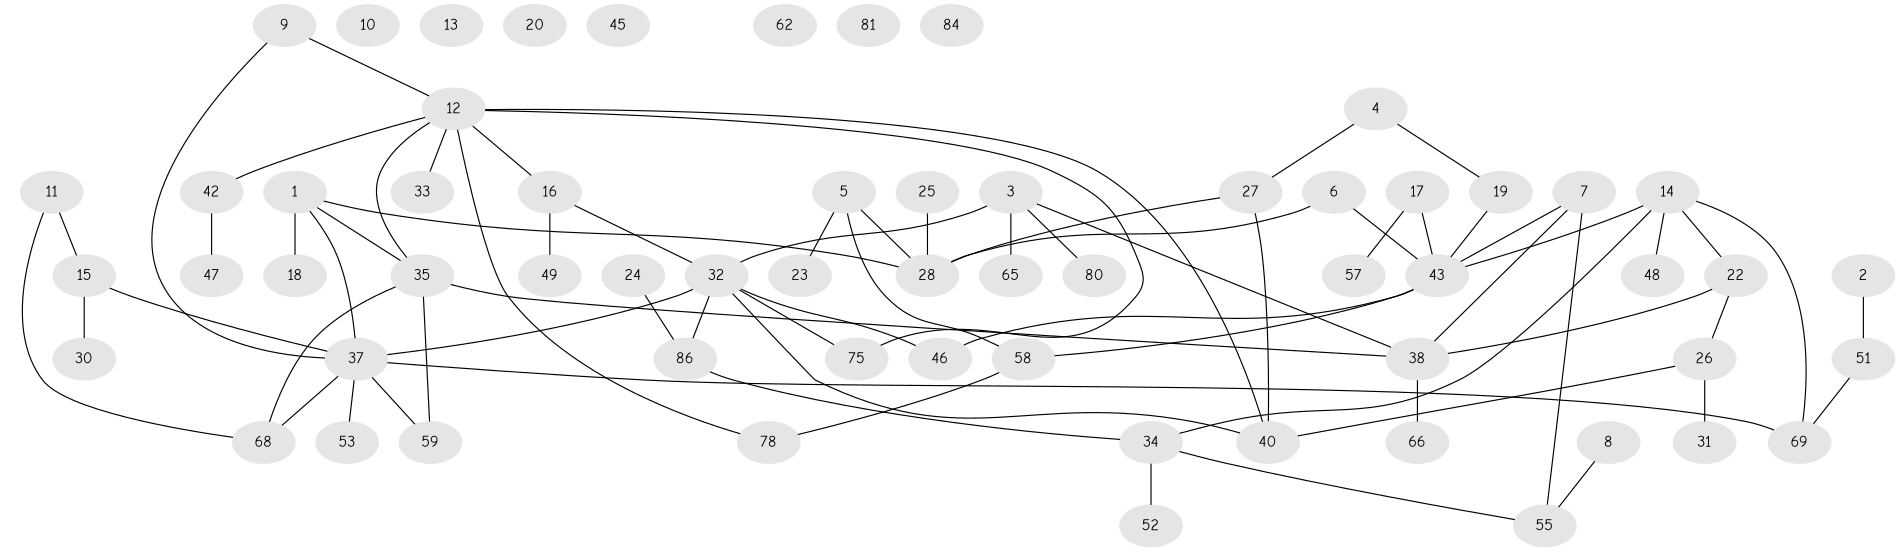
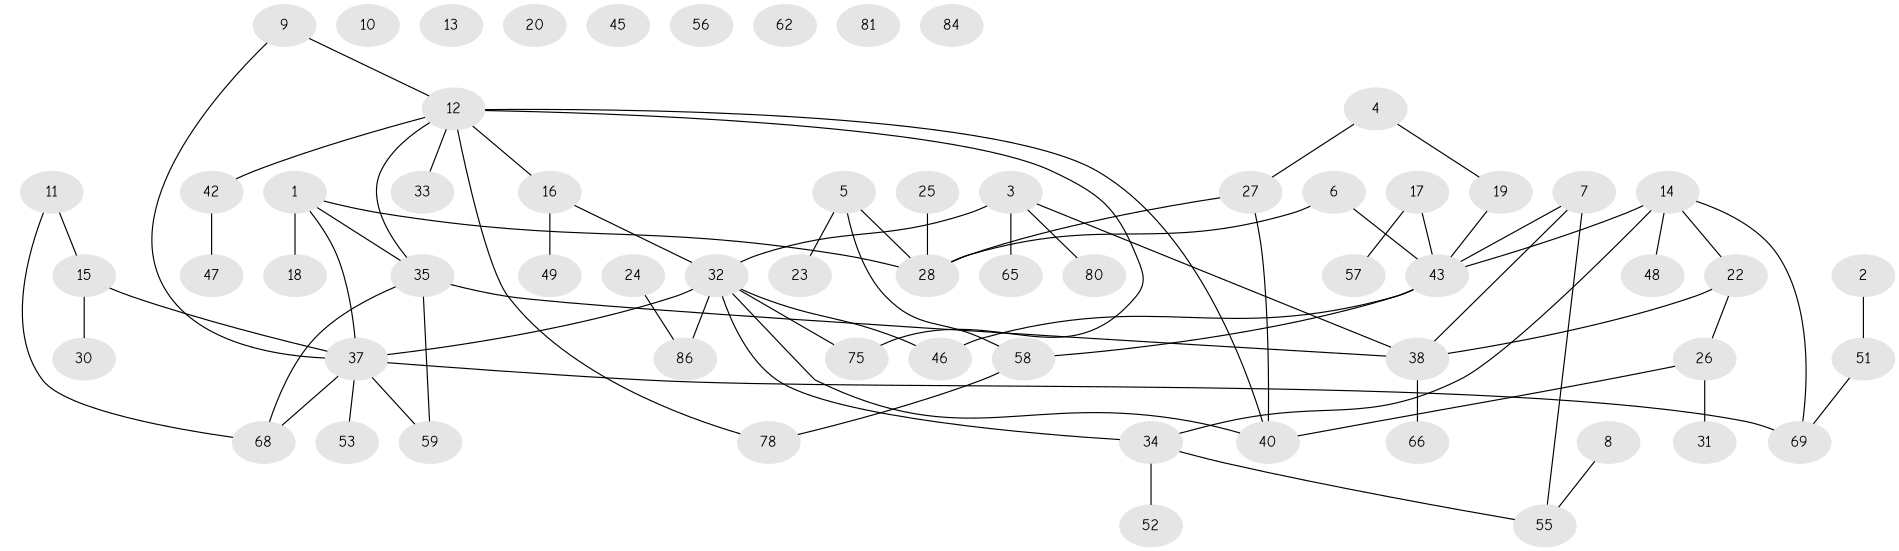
node "56": added
edge "86" -- "34": now "32" -- "34"
